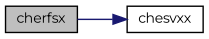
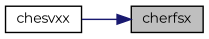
edge "cherfsx" -> "chesvxx": reversed
